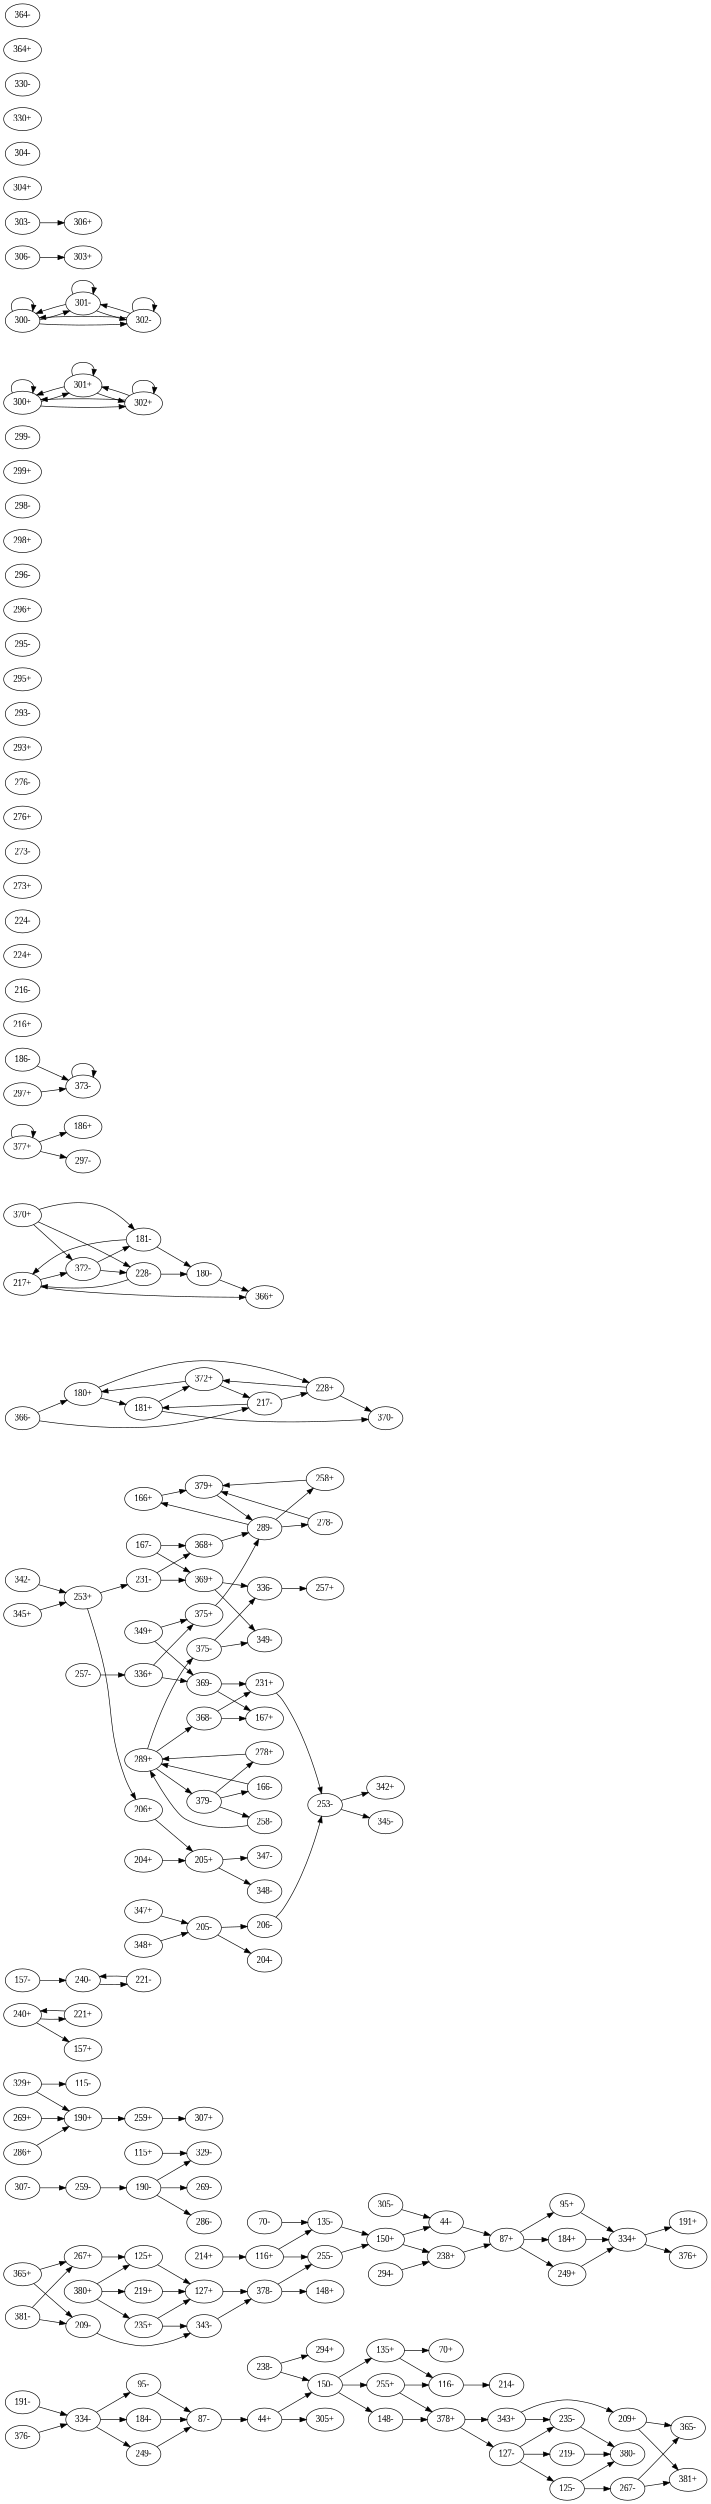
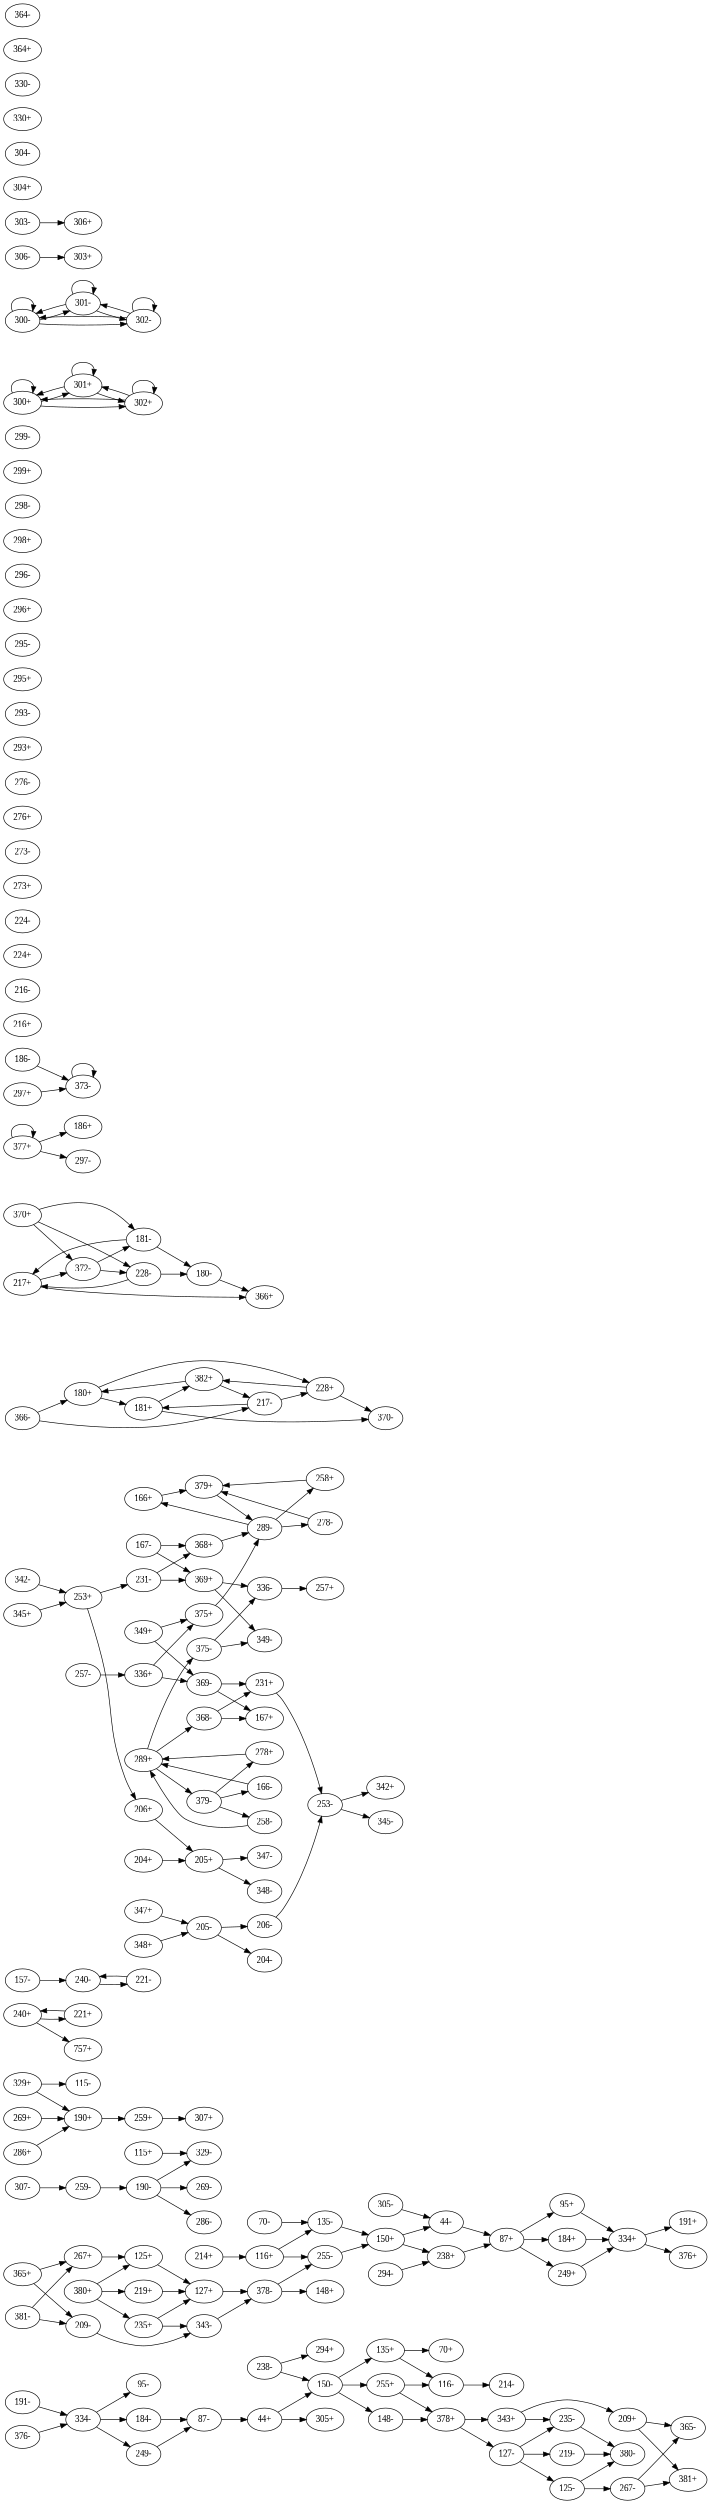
node "372+": label "372+" -> "382+"
node "157+": label "157+" -> "757+"
edge "95-" -> "87-": removed
